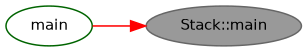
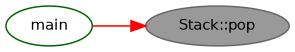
node "Stack::main": label "Stack::main" -> "Stack::pop"
